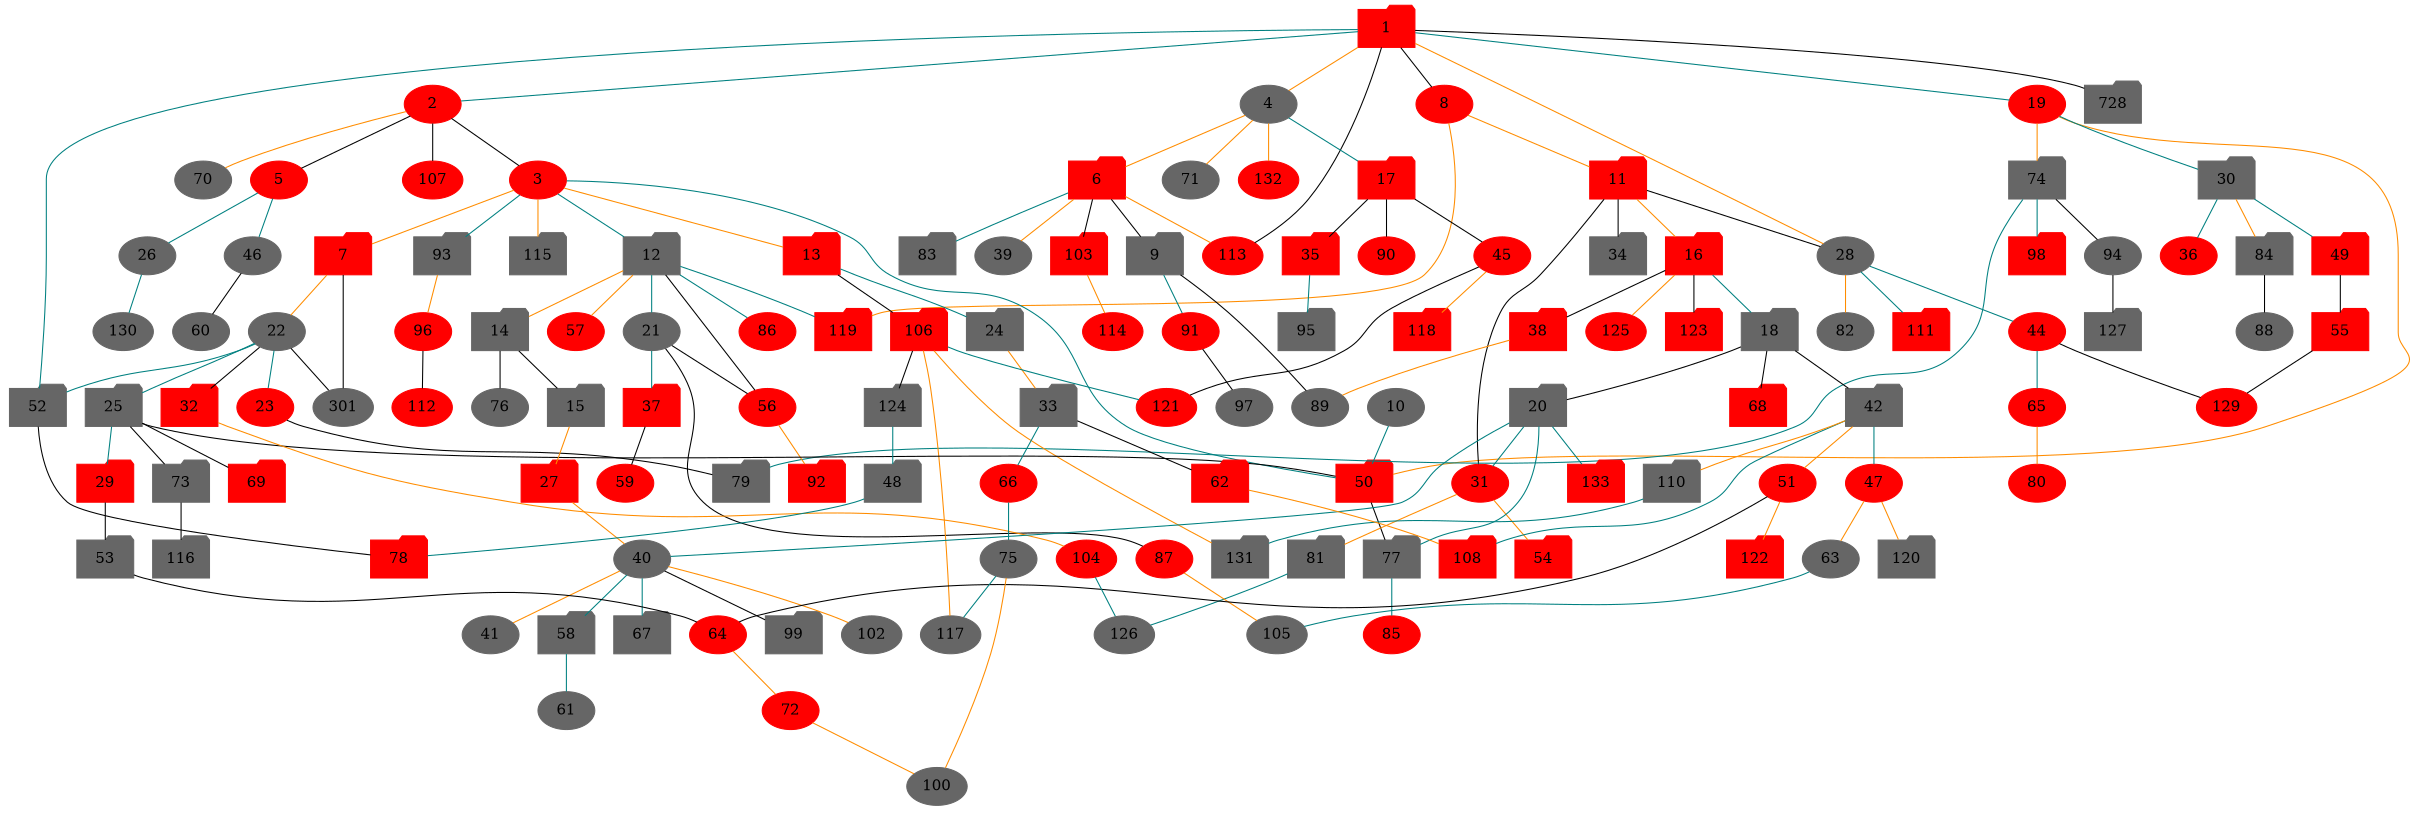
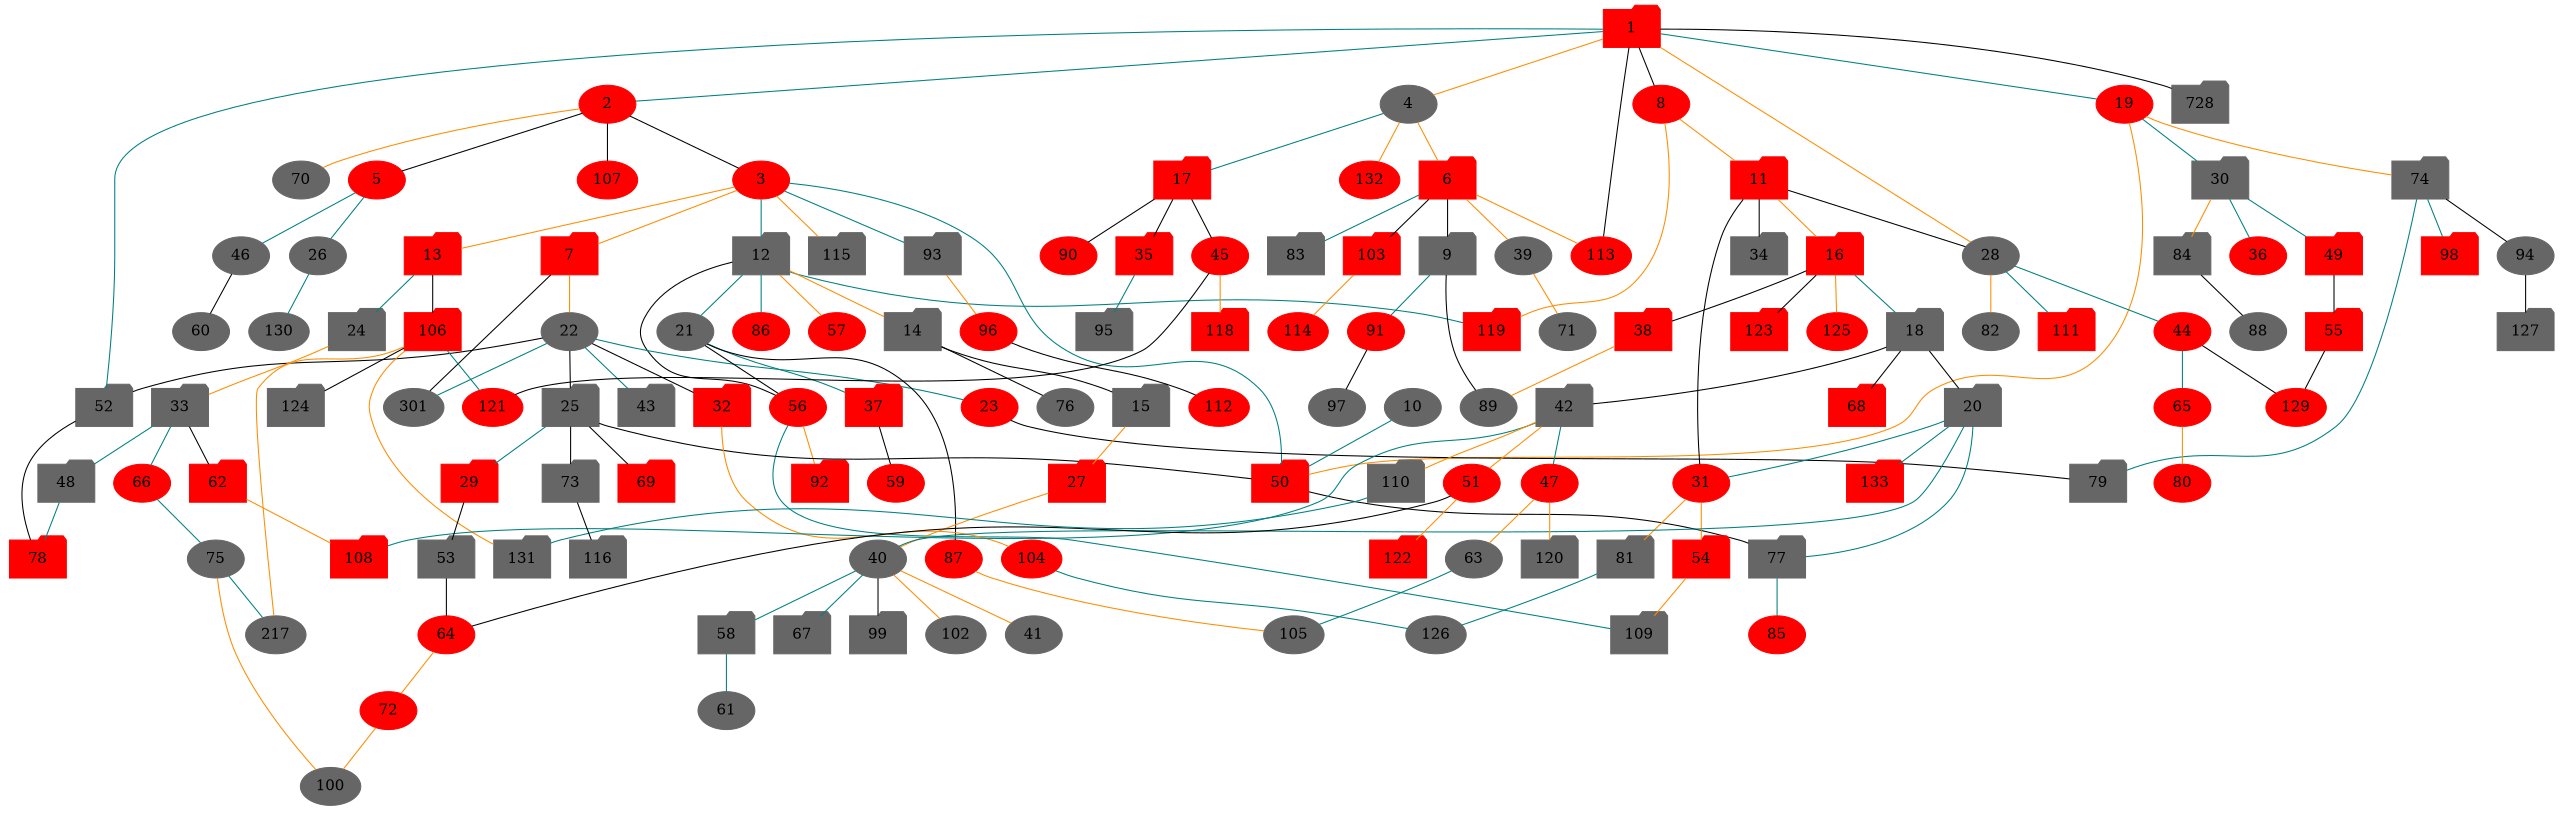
edge "4" -- "71": now "39" -- "71"
edge "22" -- "52": color teal -> black
edge "22" -- "301": color black -> teal
edge "22" -- "25": color teal -> black
node "43": added
edge "124" -- "48": now "33" -- "48"
node "117": label "117" -> "217"
node "109": added
